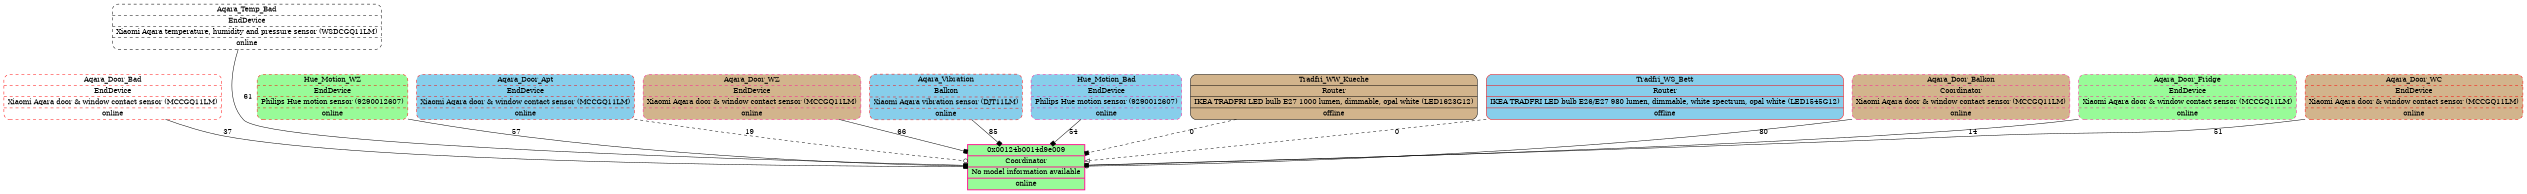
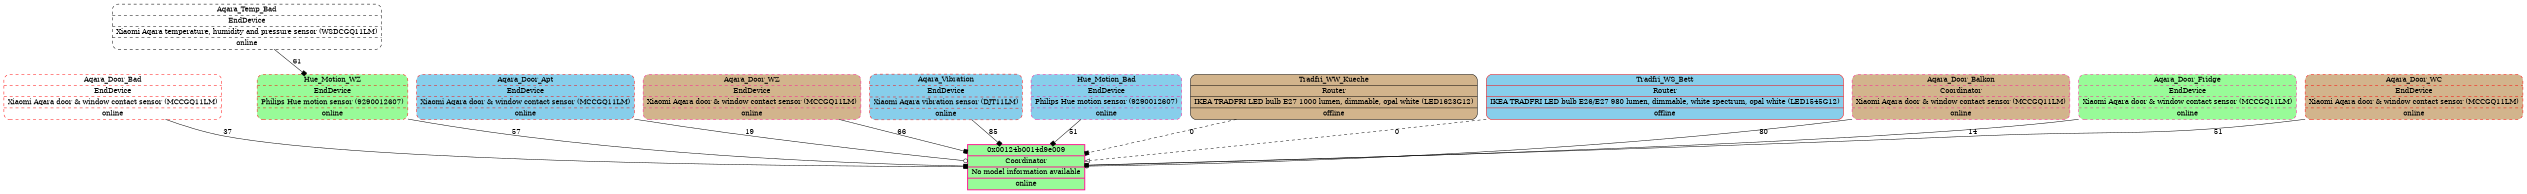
node "Aqara_Vibration": text "Balkon" -> "EndDevice"
edge "Hue_Motion_Bad" -> "0x00124b0014d9e009": label "54" -> "51"
edge "Aqara_Door_Apt" -> "0x00124b0014d9e009": style dashed -> solid
edge "Aqara_Temp_Bad" -> "0x00124b0014d9e009": now "Aqara_Temp_Bad" -> "Hue_Motion_WZ"
